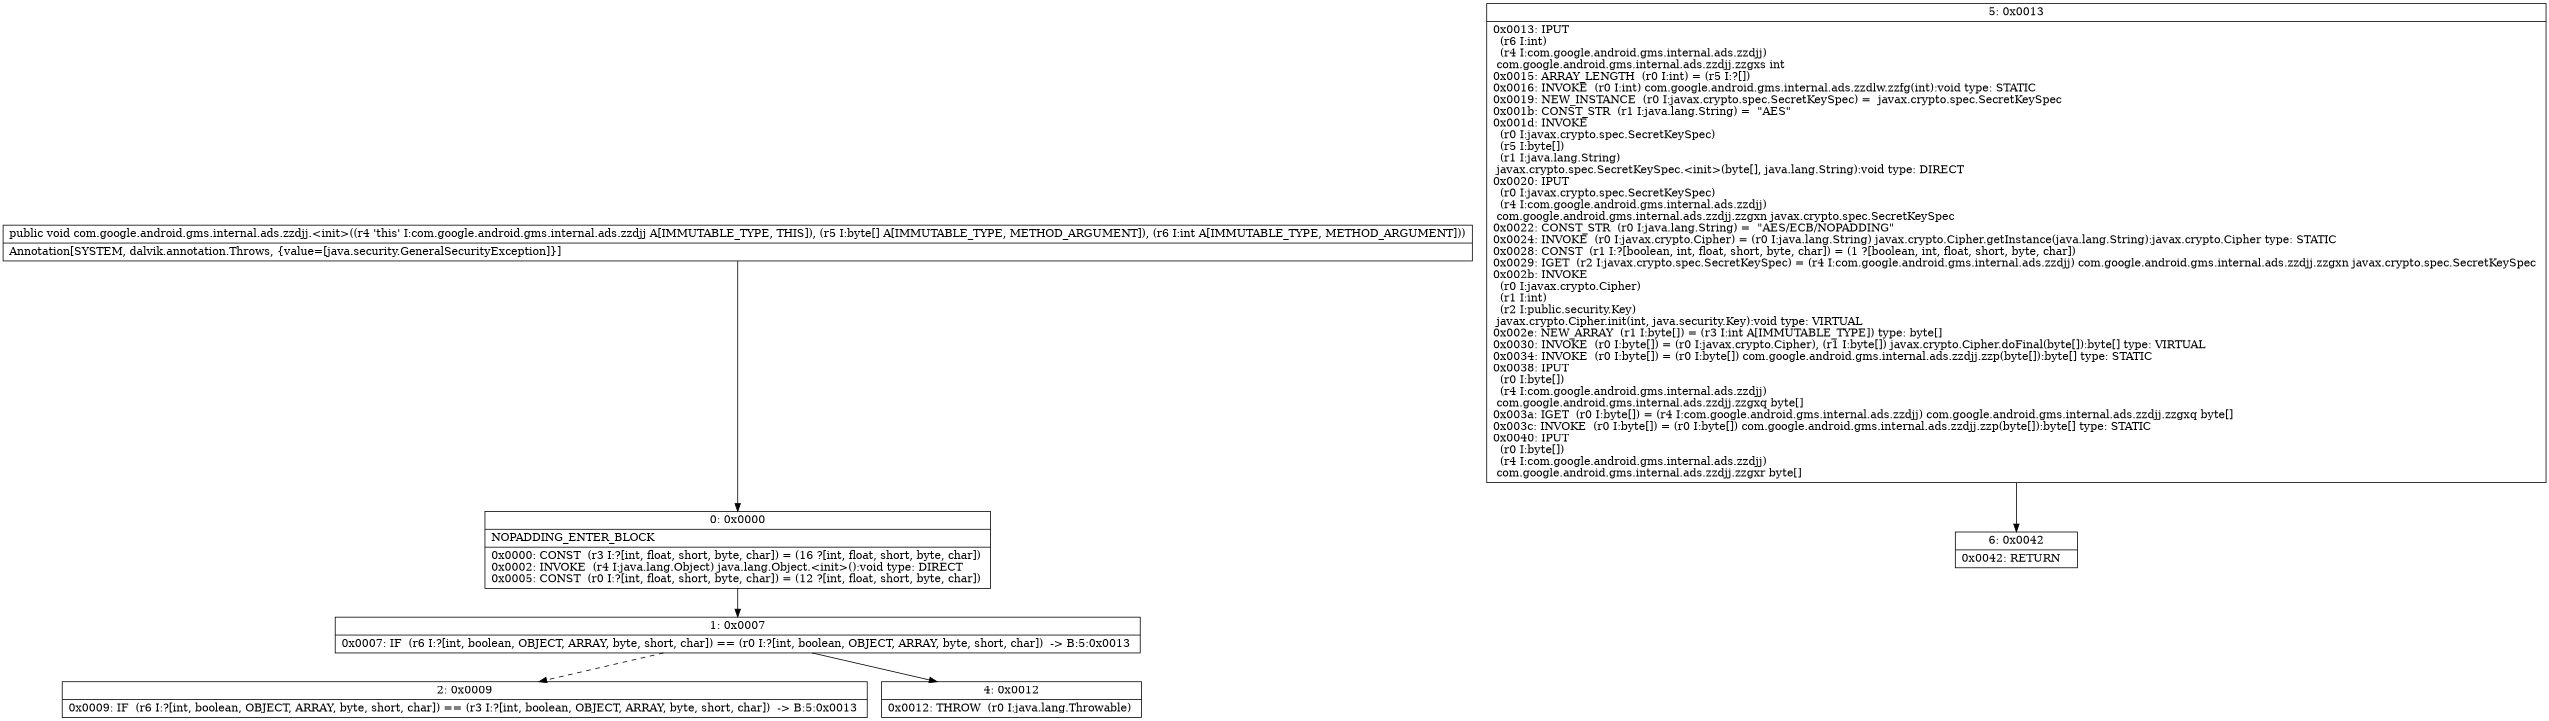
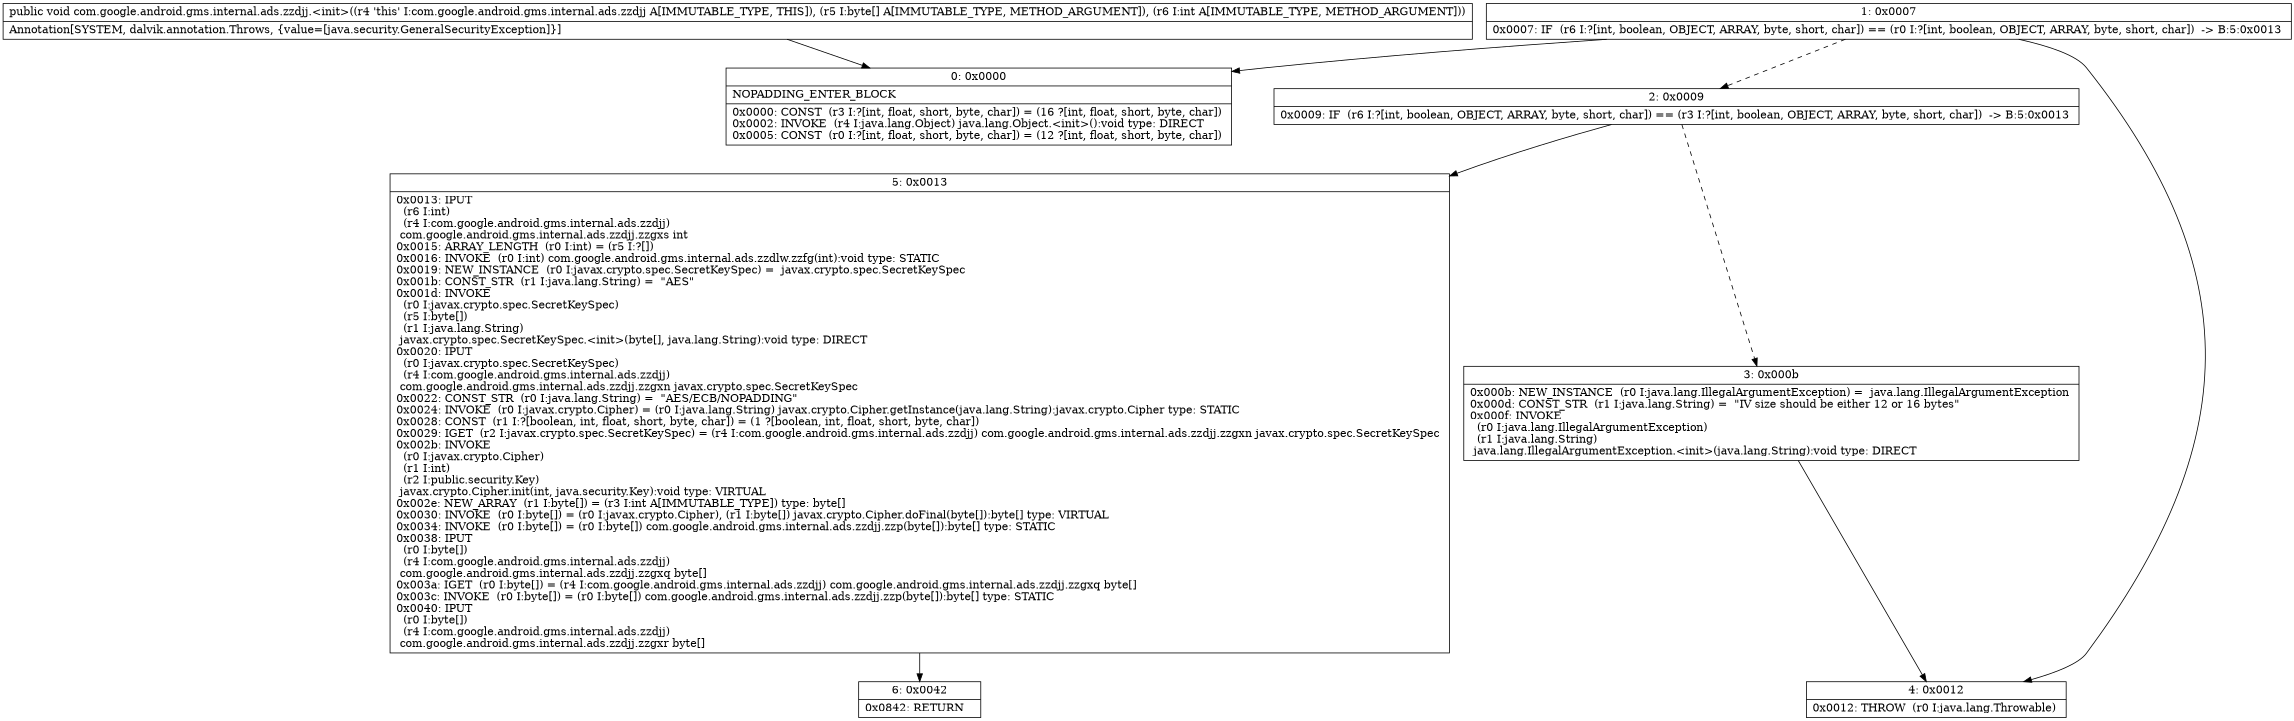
edge "2: 0x0009" -> "5: 0x0013": added
node "3: 0x000b": added
node "6: 0x0042": text "0x0042: RETURN" -> "0x0842: RETURN"
edge "0: 0x0000" -> "1: 0x0007": reversed
